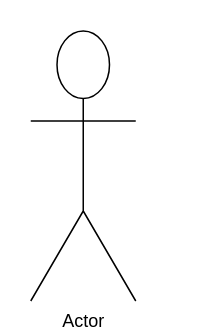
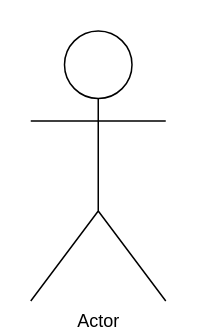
node "Actor": size 105x270 -> 135x270
